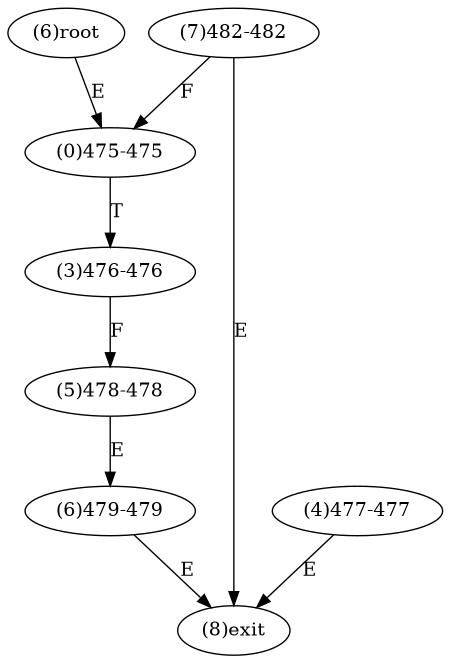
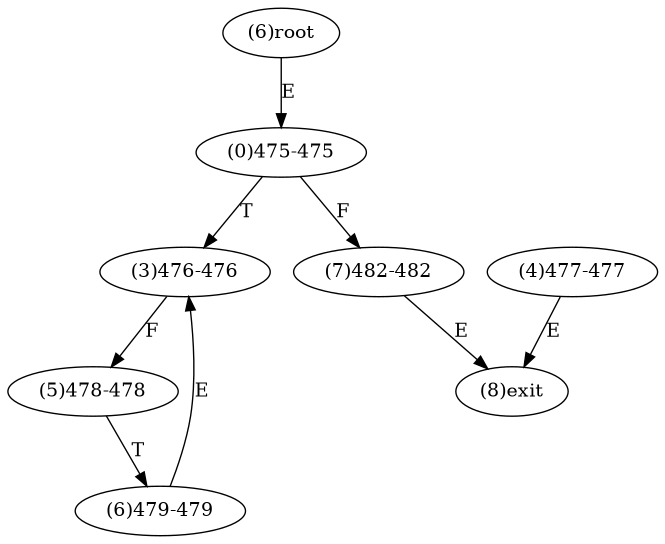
edge "(7)482-482" -> "(0)475-475": reversed
edge "(5)478-478" -> "(6)479-479": label "E" -> "T"
edge "(6)479-479" -> "(8)exit": now "(6)479-479" -> "(3)476-476"
